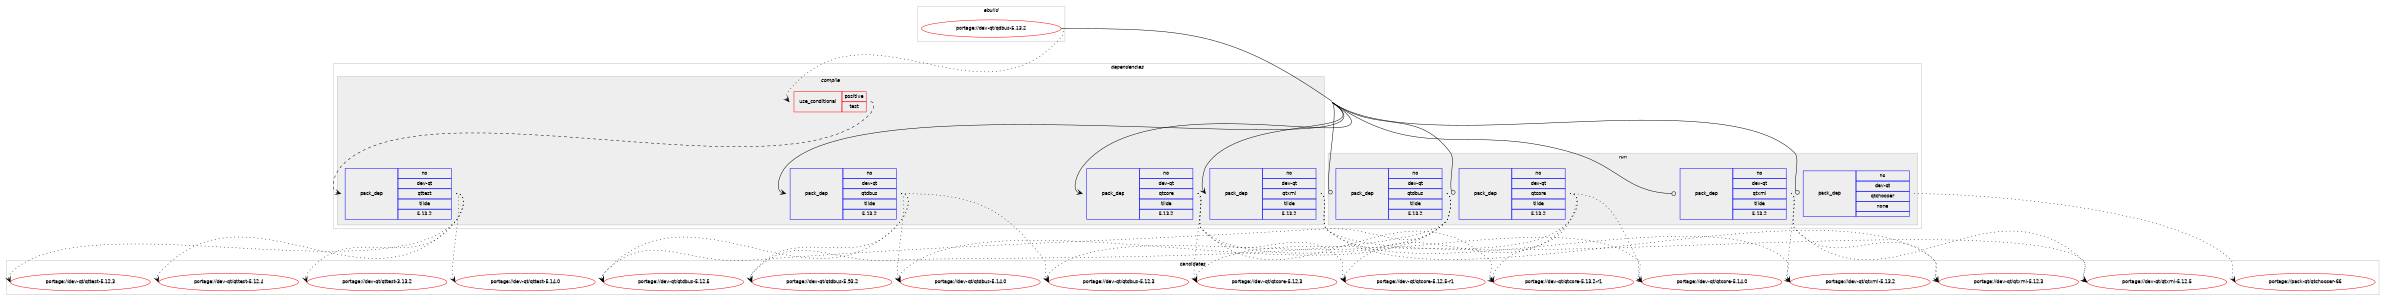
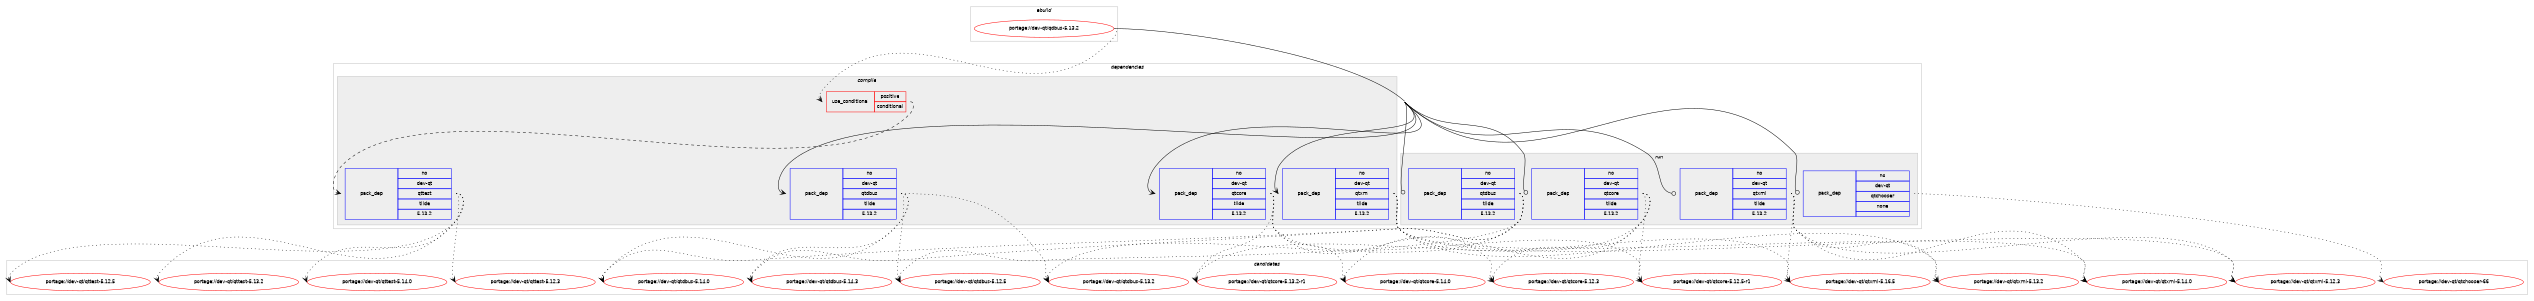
node "use_conditional": text "test" -> "conditional"
node "portage://dev-qt/qttest-5.12.4": label "portage://dev-qt/qttest-5.12.4" -> "portage://dev-qt/qttest-5.12.5"
node "portage://dev-qt/qttest-3.13.2": label "portage://dev-qt/qttest-3.13.2" -> "portage://dev-qt/qttest-5.13.2"
node "portage://dev-qt/qtdbus-5.93.2": label "portage://dev-qt/qtdbus-5.93.2" -> "portage://dev-qt/qtdbus-5.13.2"
node "portage://dev-qt/qtdbus-5.12.3": label "portage://dev-qt/qtdbus-5.12.3" -> "portage://dev-qt/qtdbus-5.14.3"
node "portage://dev-qt/qtxml-5.14.0": added
node "portage://dev-qt/qtxml-5.12.5": label "portage://dev-qt/qtxml-5.12.5" -> "portage://dev-qt/qtxml-5.16.5"
node "portage://pack-qt/qtchooser-66": label "portage://pack-qt/qtchooser-66" -> "portage://dev-qt/qtchooser-66"
